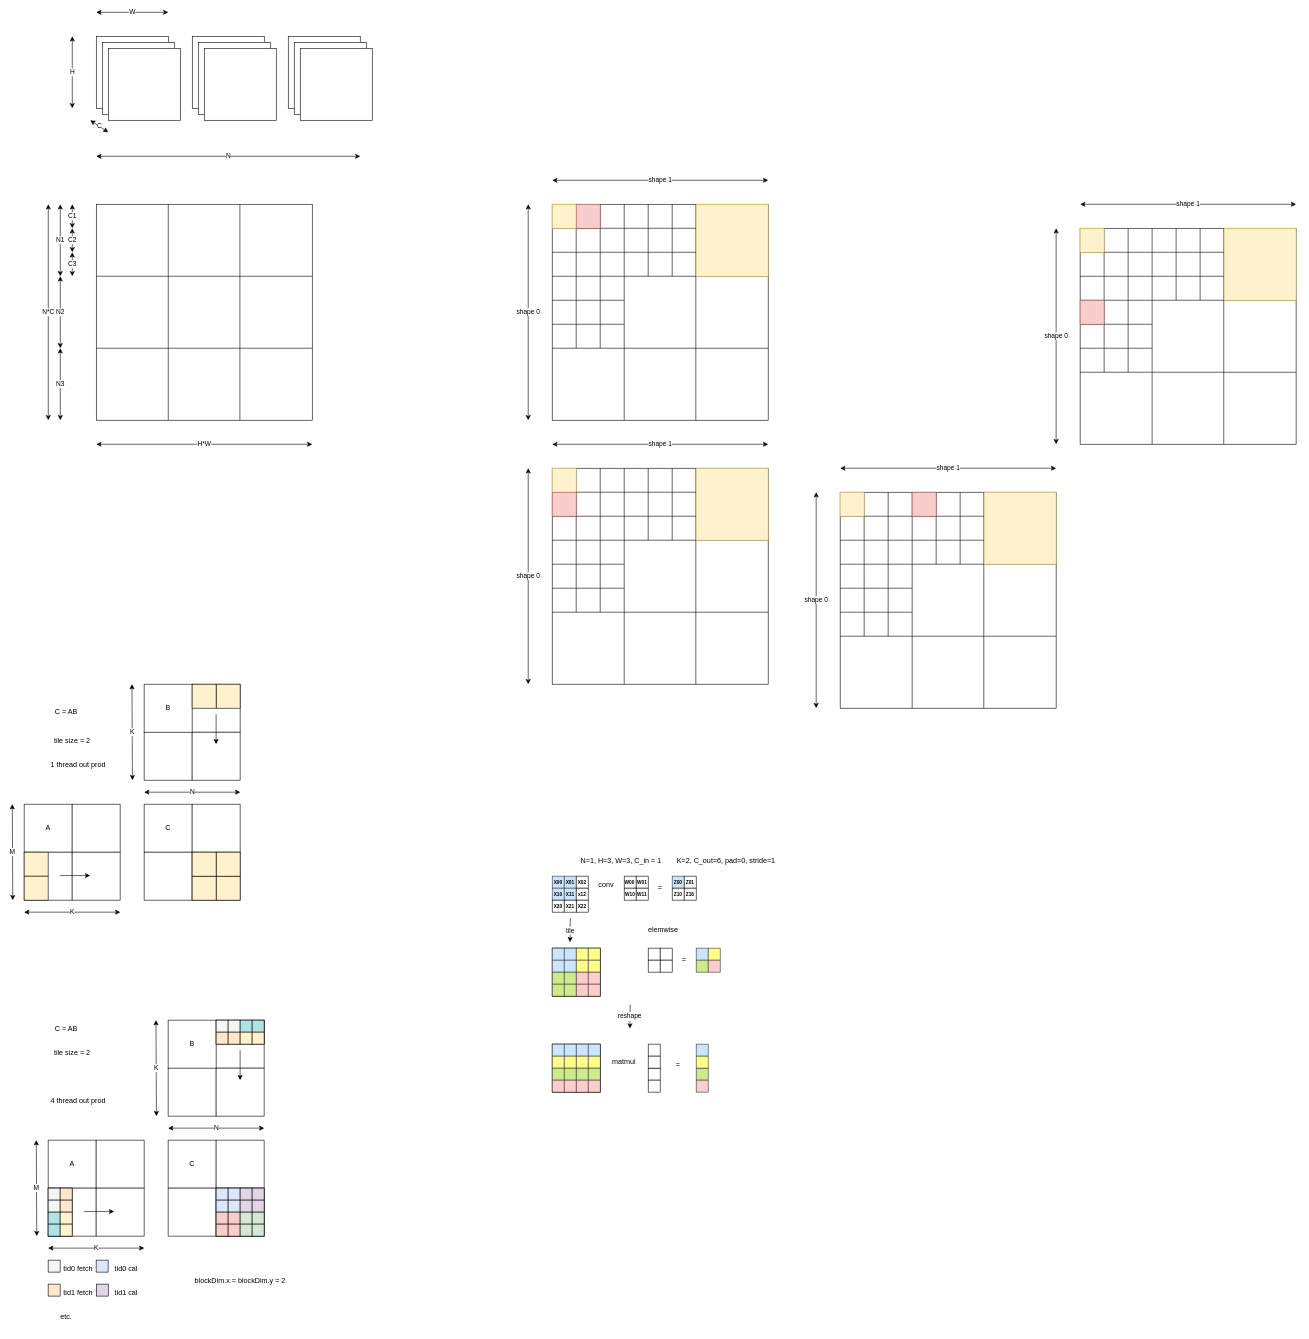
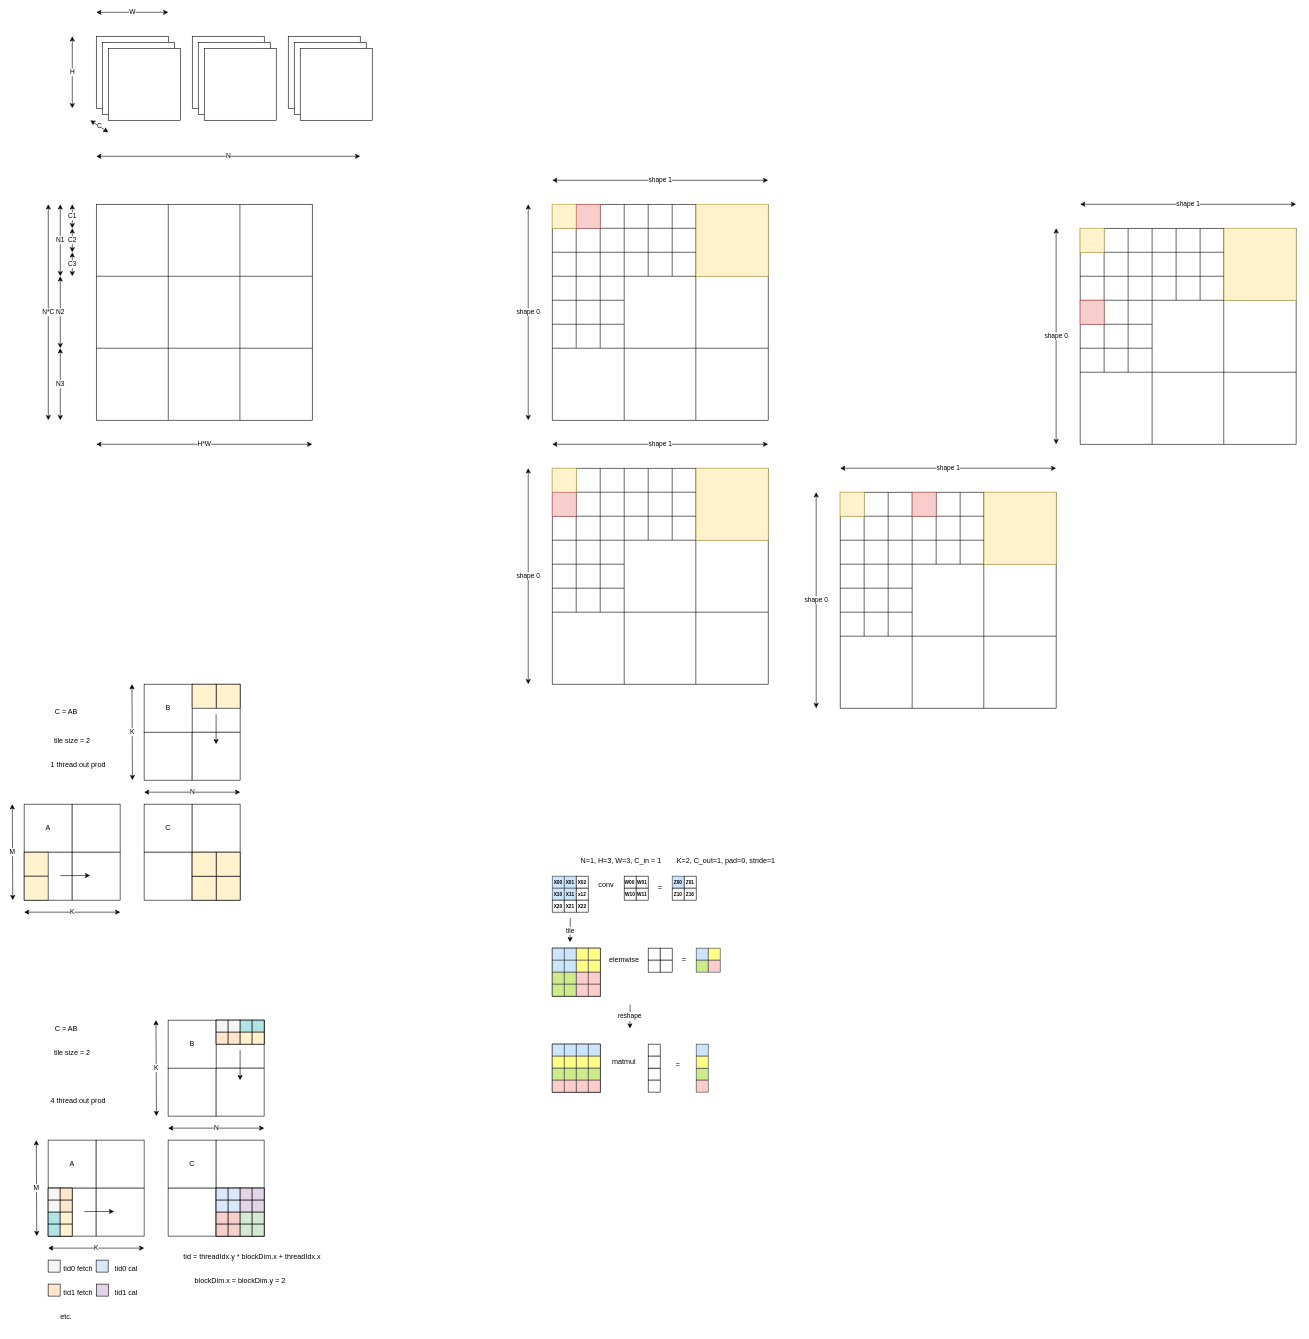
node "K=2, C_out=6, pad=0, stride=1": label "K=2, C_out=6, pad=0, stride=1" -> "K=2, C_out=1, pad=0, stride=1"
node "elemwise": moved (663, 930) -> (624, 960)
node "tid = threadIdx.y * blockDim.x + threadIdx.x": added
